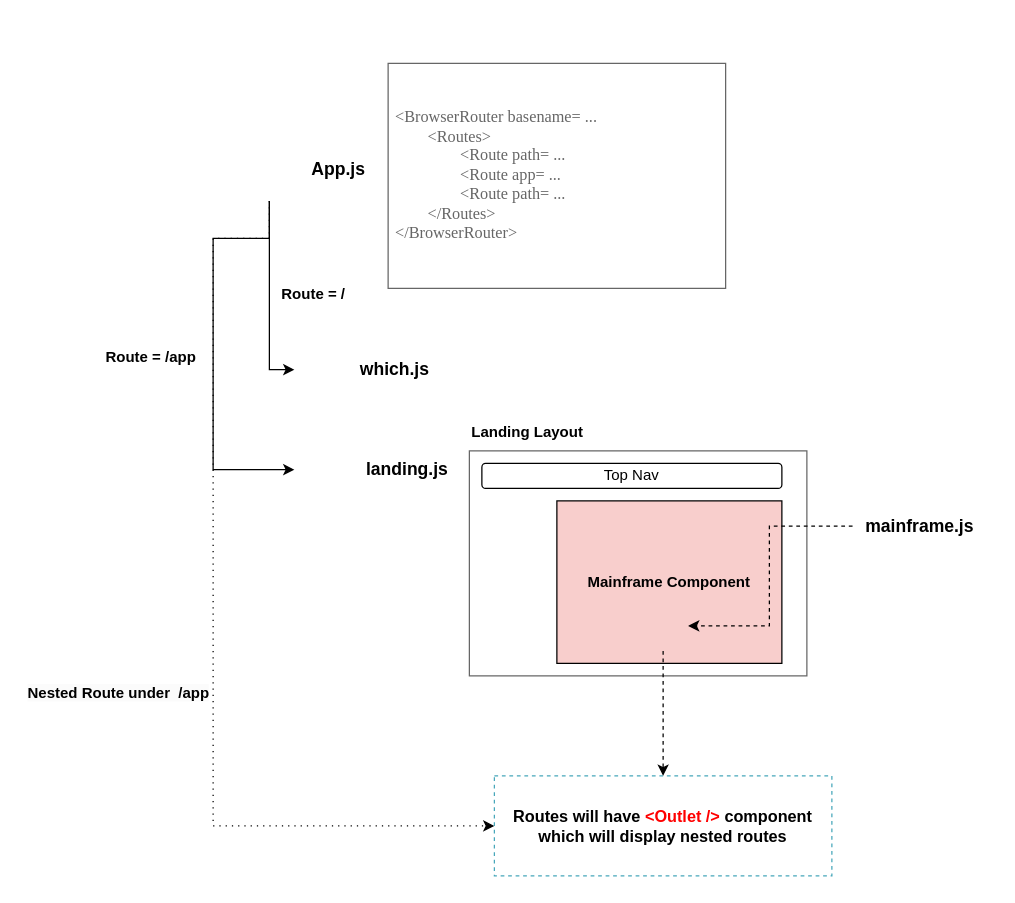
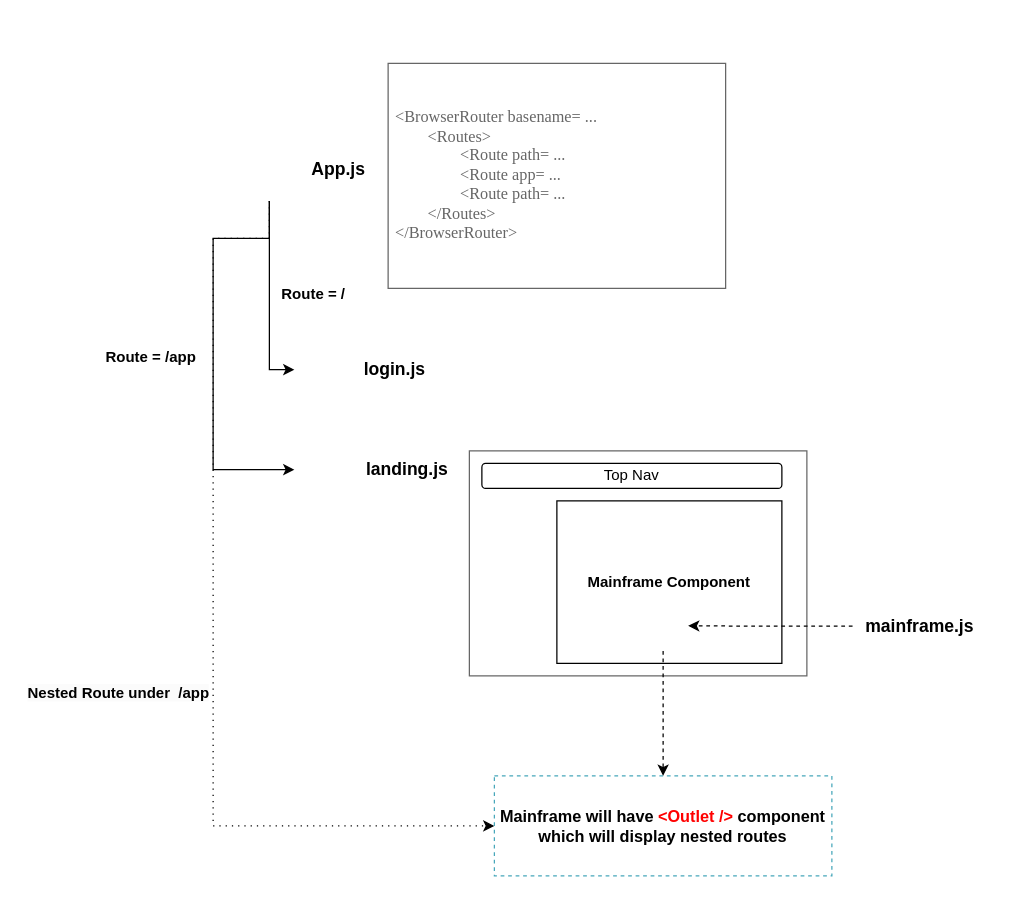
node "which.js": label "which.js" -> "login.js"
node "Landing Layout": removed
node "mainframe.js": moved (919, 526) -> (919, 626)
node "Mainframe Component": fillcolor #f8cecc -> #ffffff
node "Routes will have <Outlet /> component which will display nested routes": label "Routes will have <Outlet /> component which will display nested routes" -> "Mainframe will have <Outlet /> component which will display nested routes"
